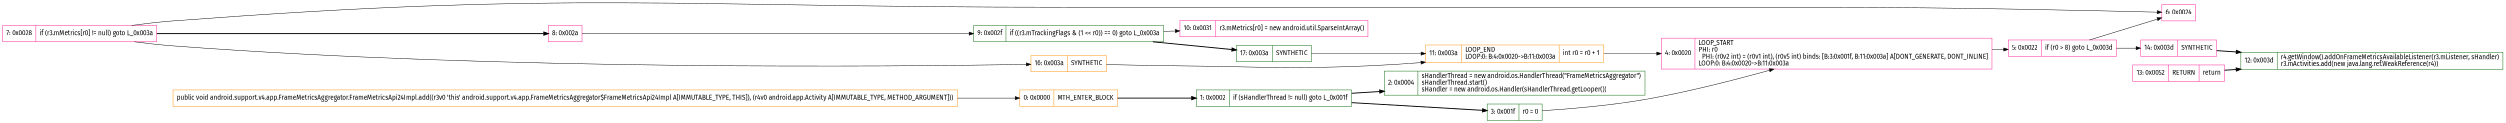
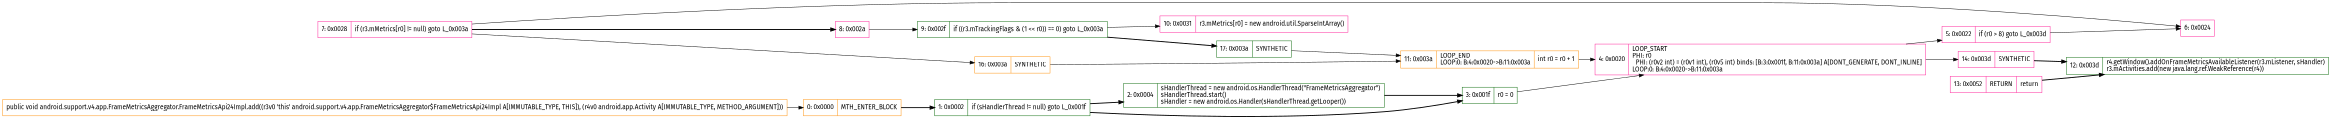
edge "5: 0x0022" -> "14: 0x003d": now "4: 0x0020" -> "14: 0x003d"
edge "2: 0x0004" -> "3: 0x001f": added
